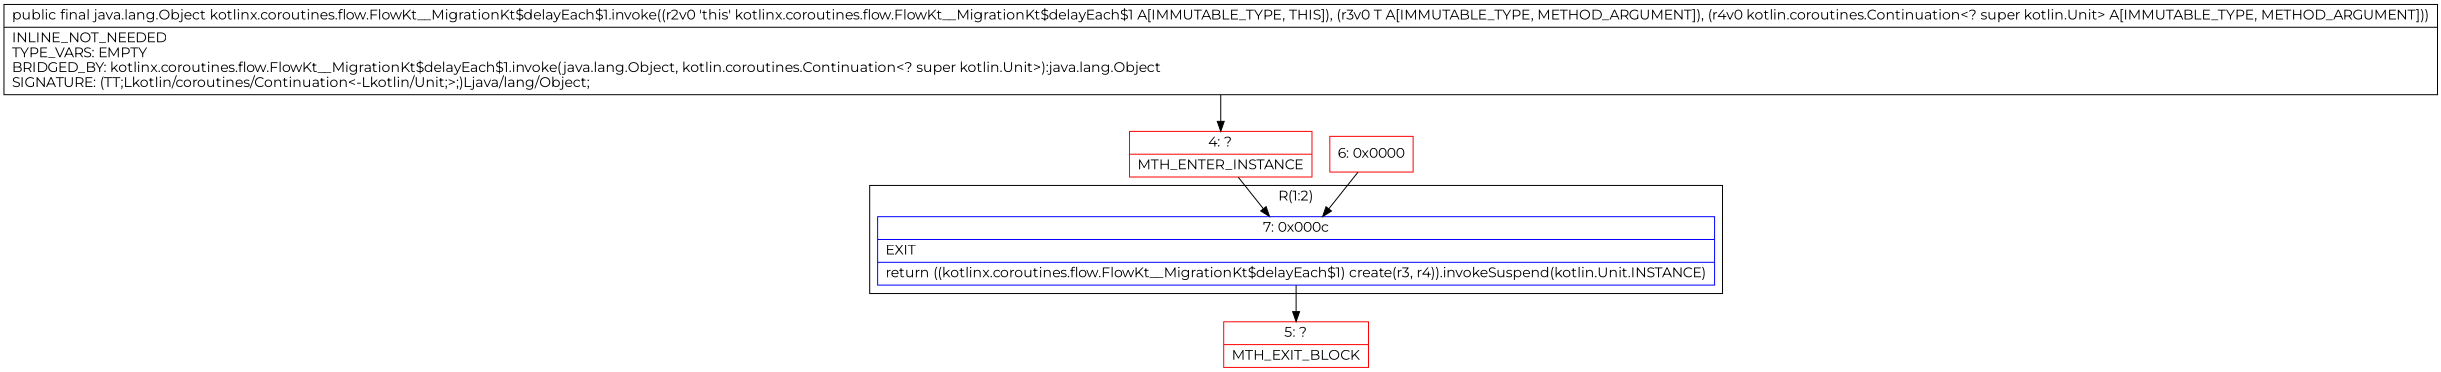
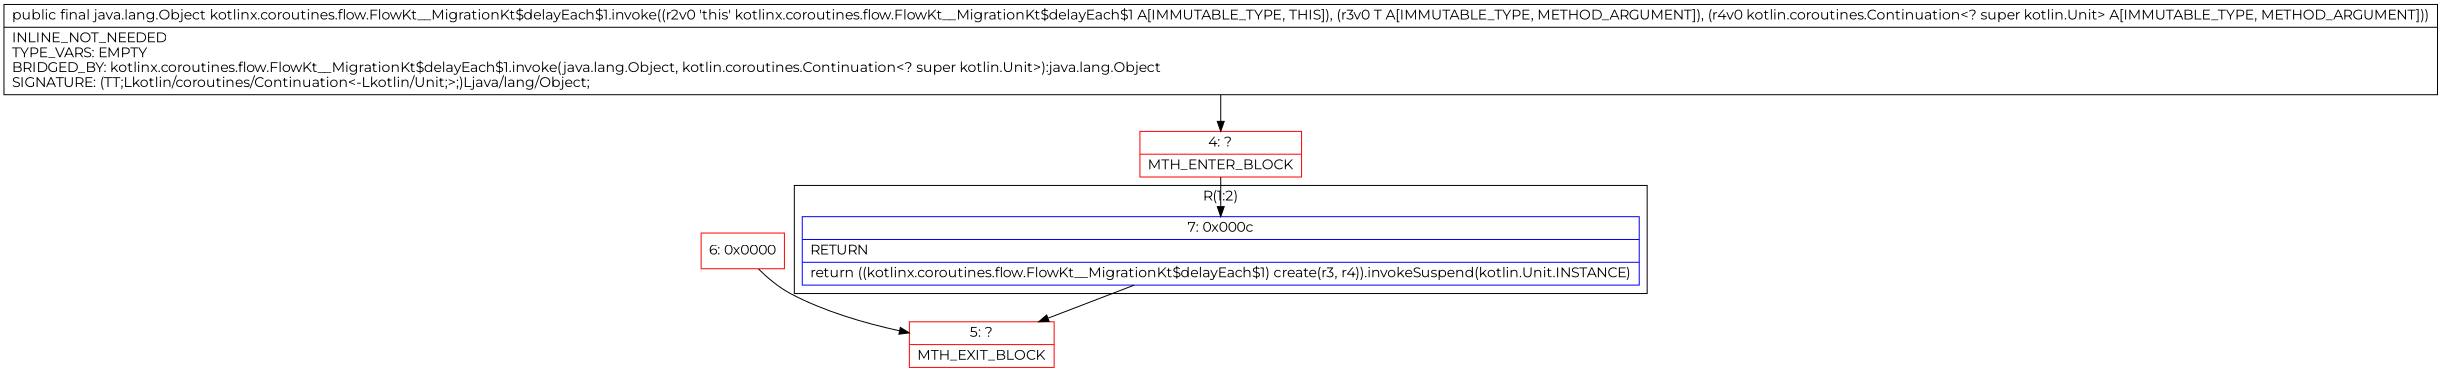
node "4: ?": text "MTH_ENTER_INSTANCE" -> "MTH_ENTER_BLOCK"
edge "6: 0x0000" -> "7: 0x000c": now "6: 0x0000" -> "5: ?"
node "7: 0x000c": text "EXIT" -> "RETURN"
